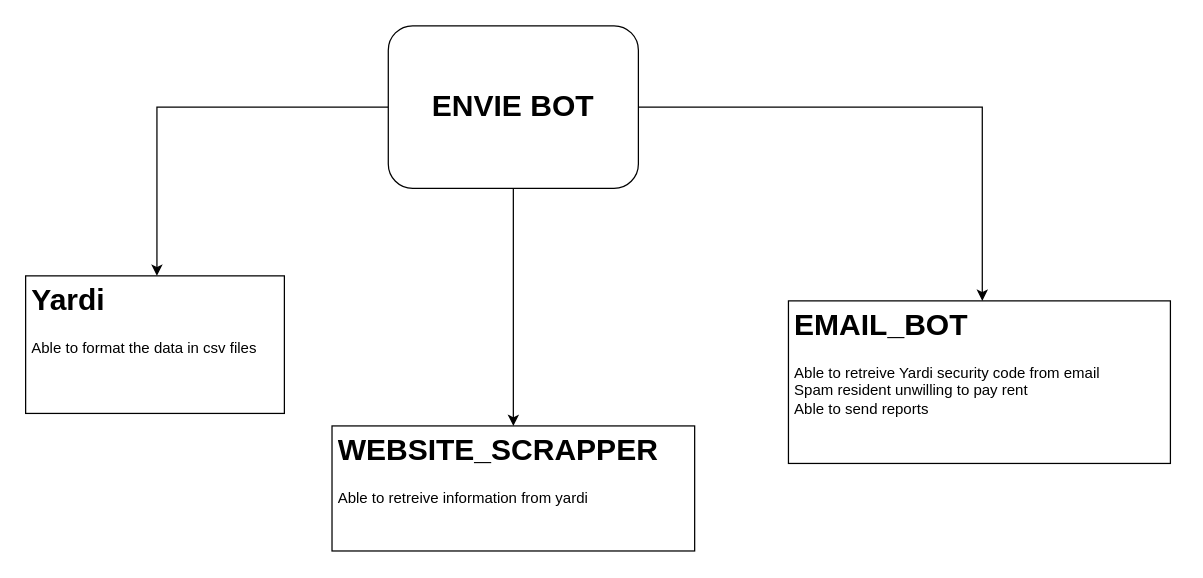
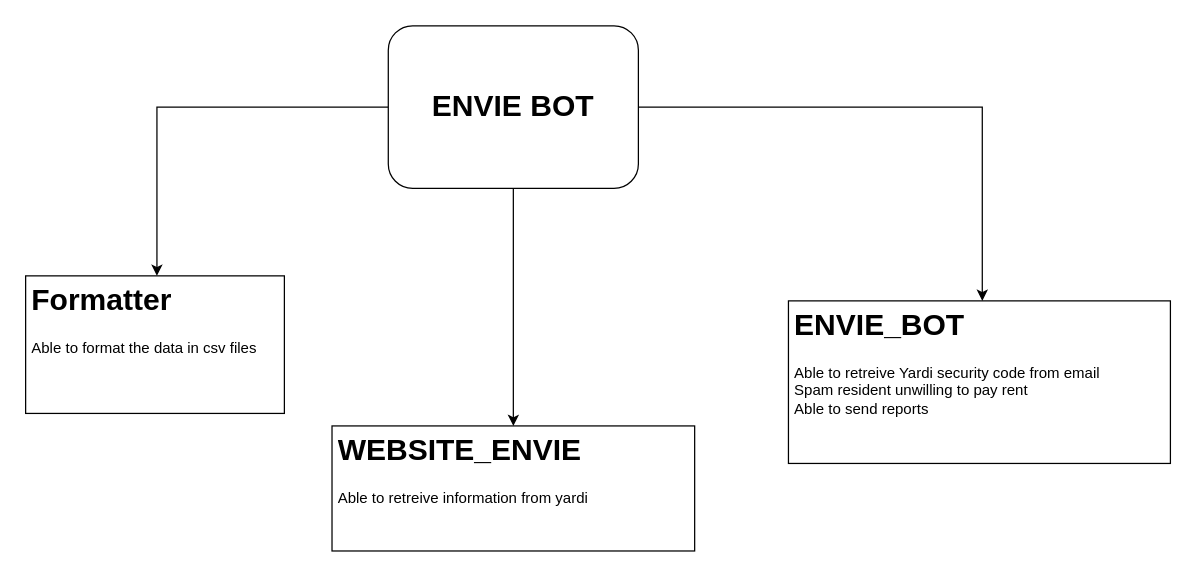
node "Yardi Able to format the data in csv files": label "Yardi Able to format the data in csv files" -> "Formatter Able to format the data in csv files"
node "EMAIL_BOT Able to retreive Yardi security code from email Spam resident unwilling to pay rent Able to send reports": label "EMAIL_BOT Able to retreive Yardi security code from email Spam resident unwilling to pay rent Able to send reports" -> "ENVIE_BOT Able to retreive Yardi security code from email Spam resident unwilling to pay rent Able to send reports"
node "WEBSITE_SCRAPPER Able to retreive information from yardi": label "WEBSITE_SCRAPPER Able to retreive information from yardi" -> "WEBSITE_ENVIE Able to retreive information from yardi"
